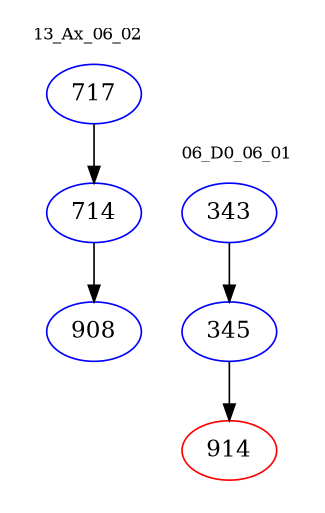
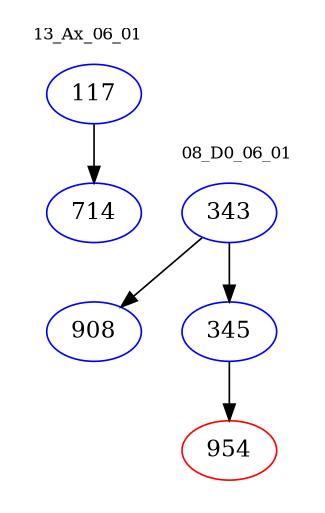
cluster "13_Ax_06_02": label "13_Ax_06_02" -> "13_Ax_06_01"
node "717": label "717" -> "117"
cluster "06_D0_06_01": label "06_D0_06_01" -> "08_D0_06_01"
edge "714" -> "908": now "343" -> "908"
node "914": label "914" -> "954"
